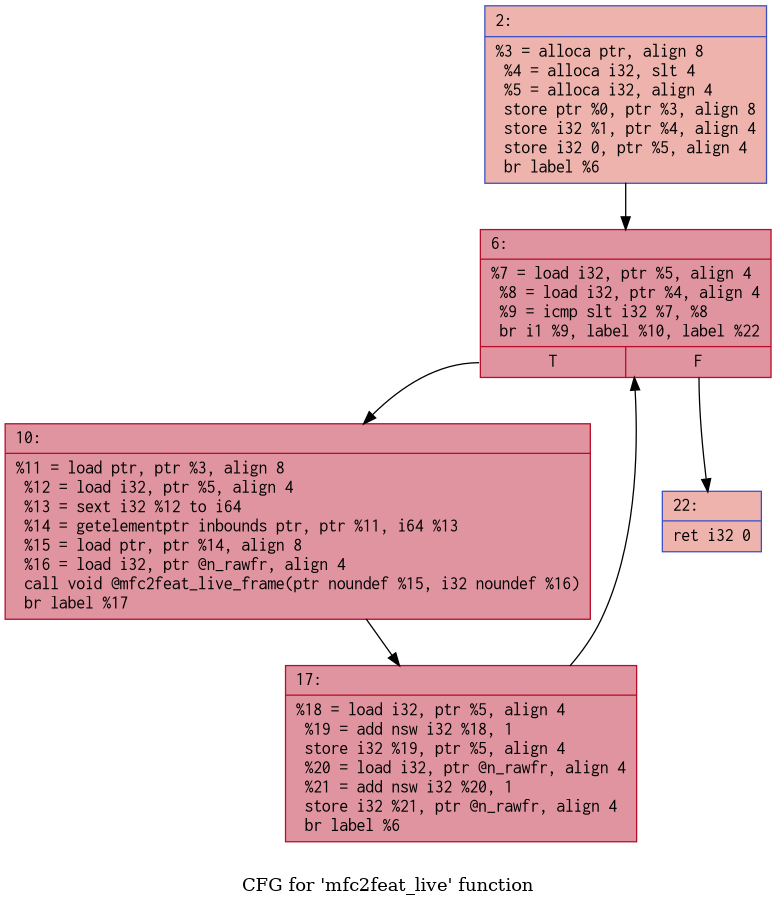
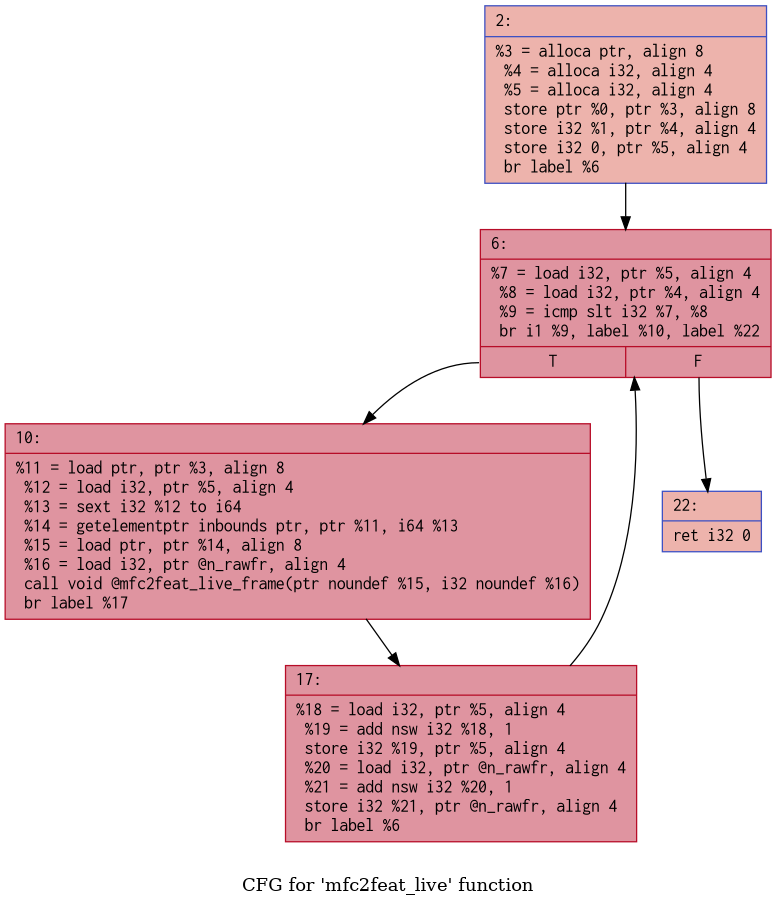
node "2:": text "%4 = alloca i32, slt 4" -> "%4 = alloca i32, align 4"
